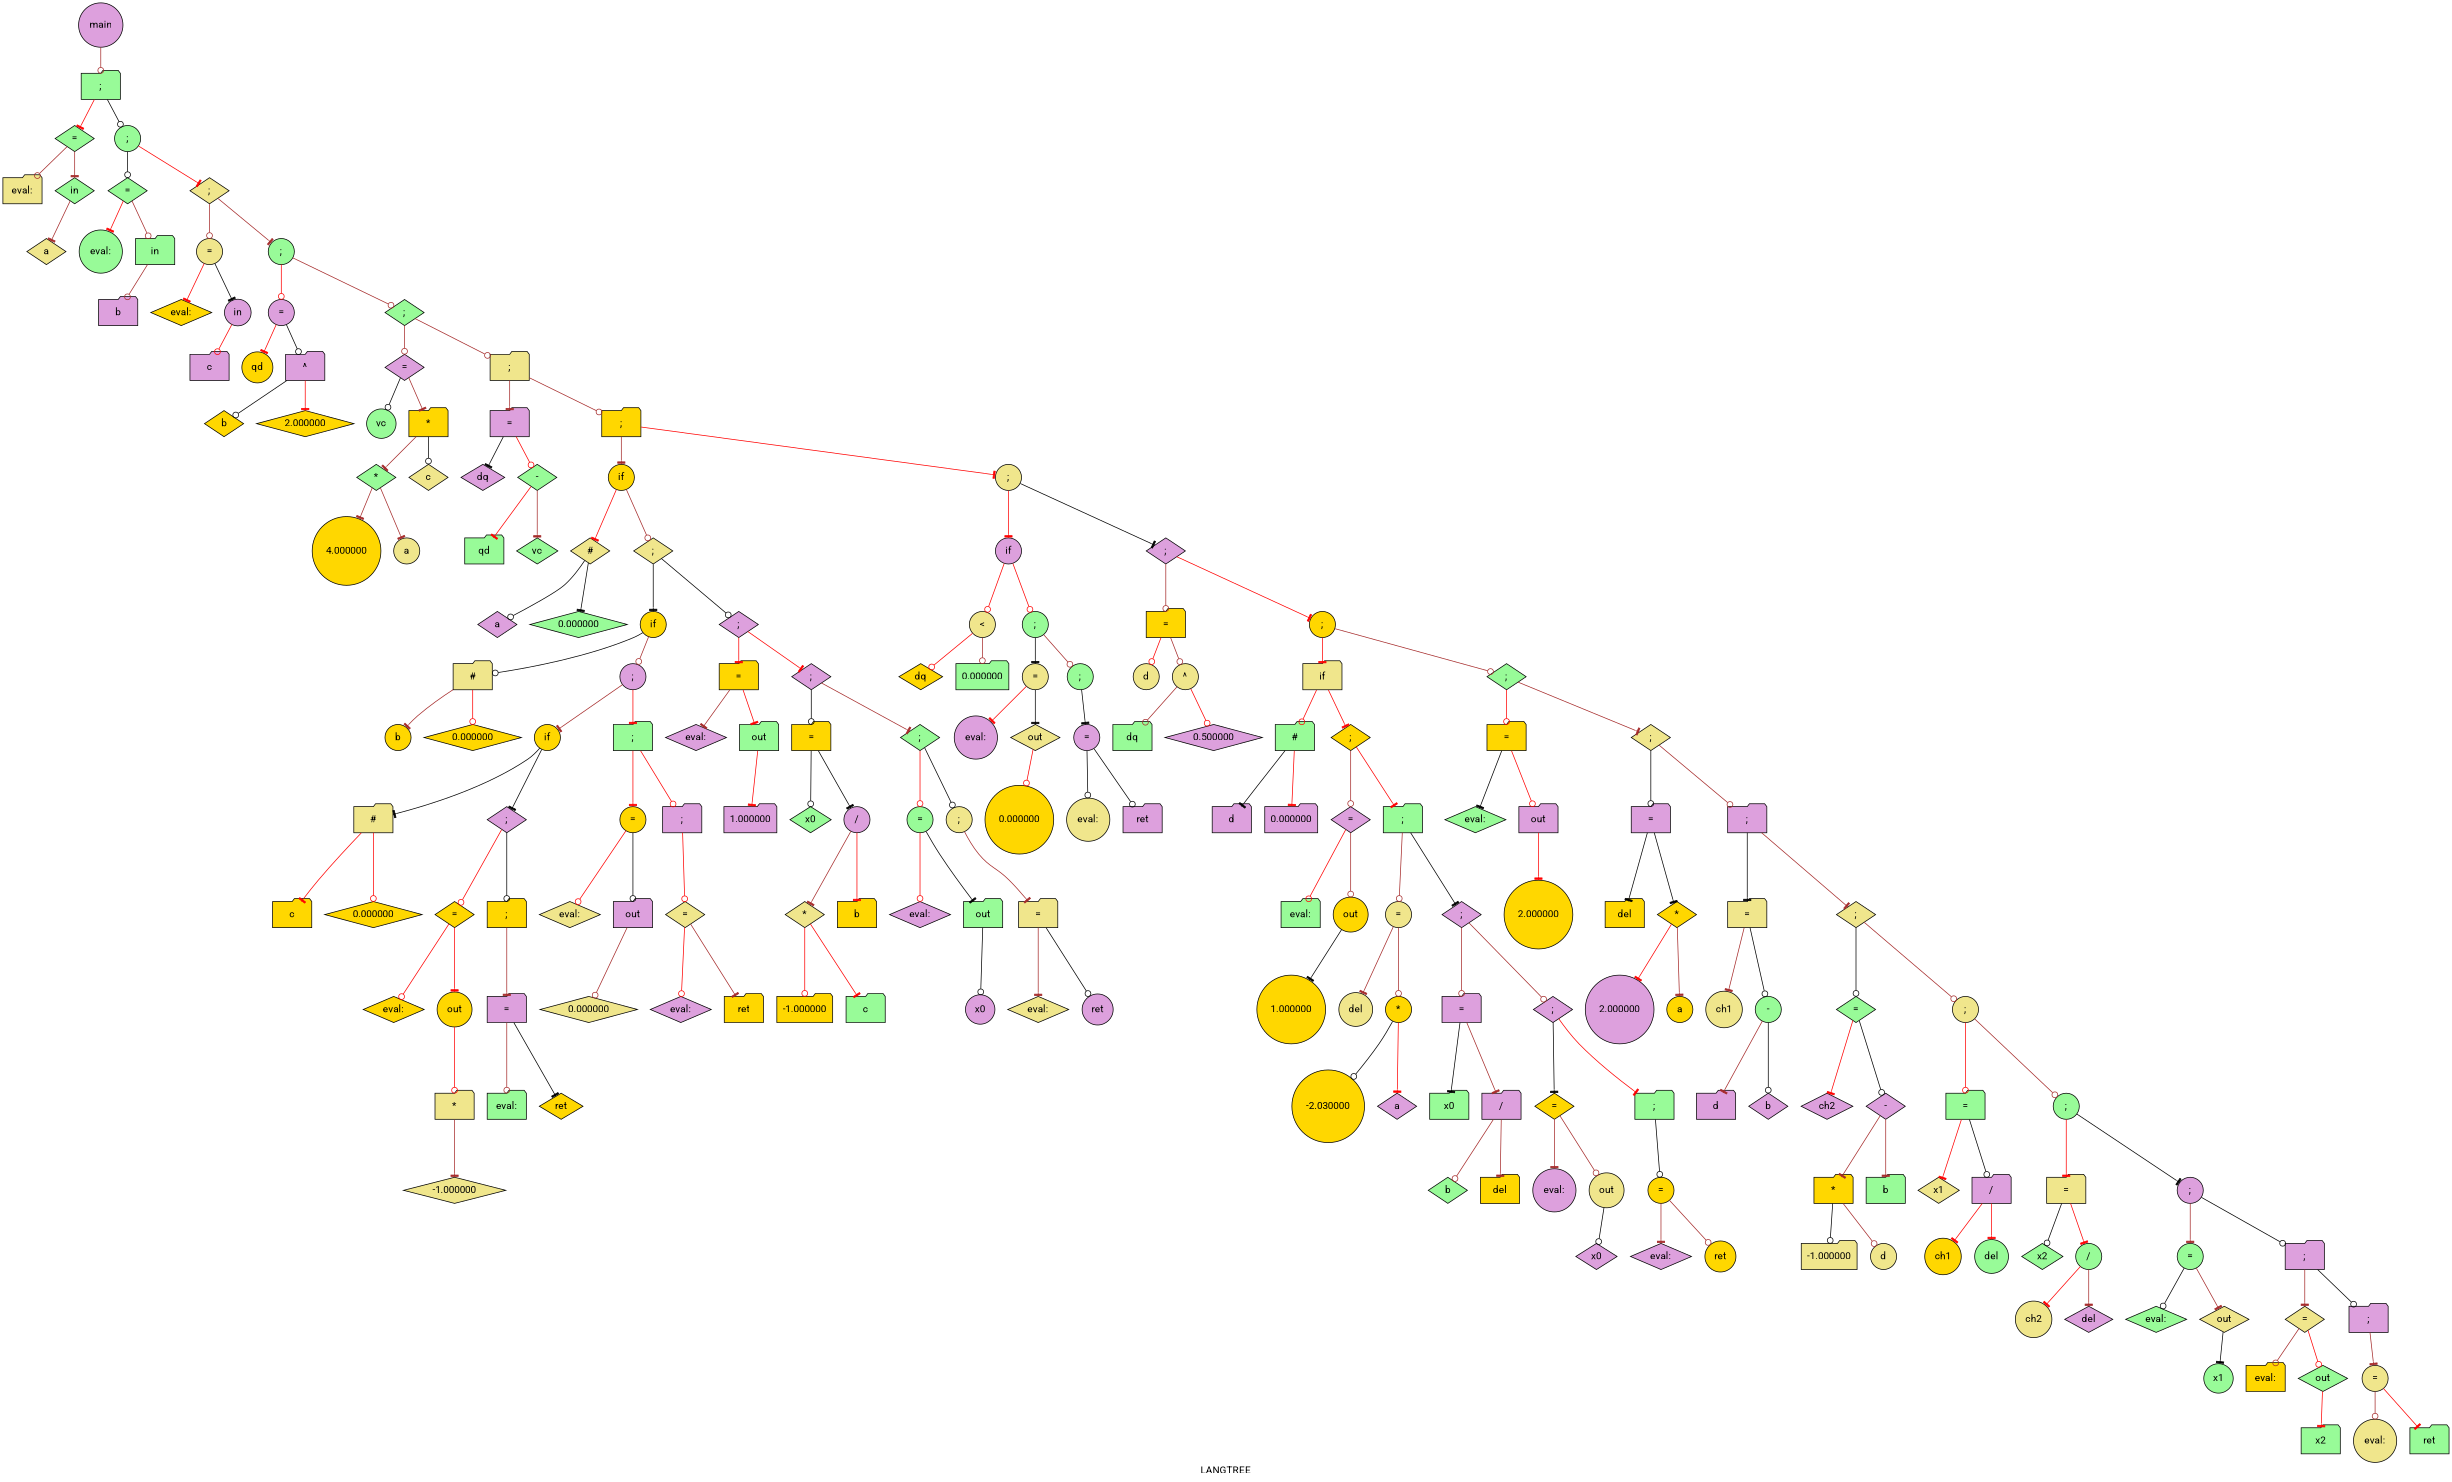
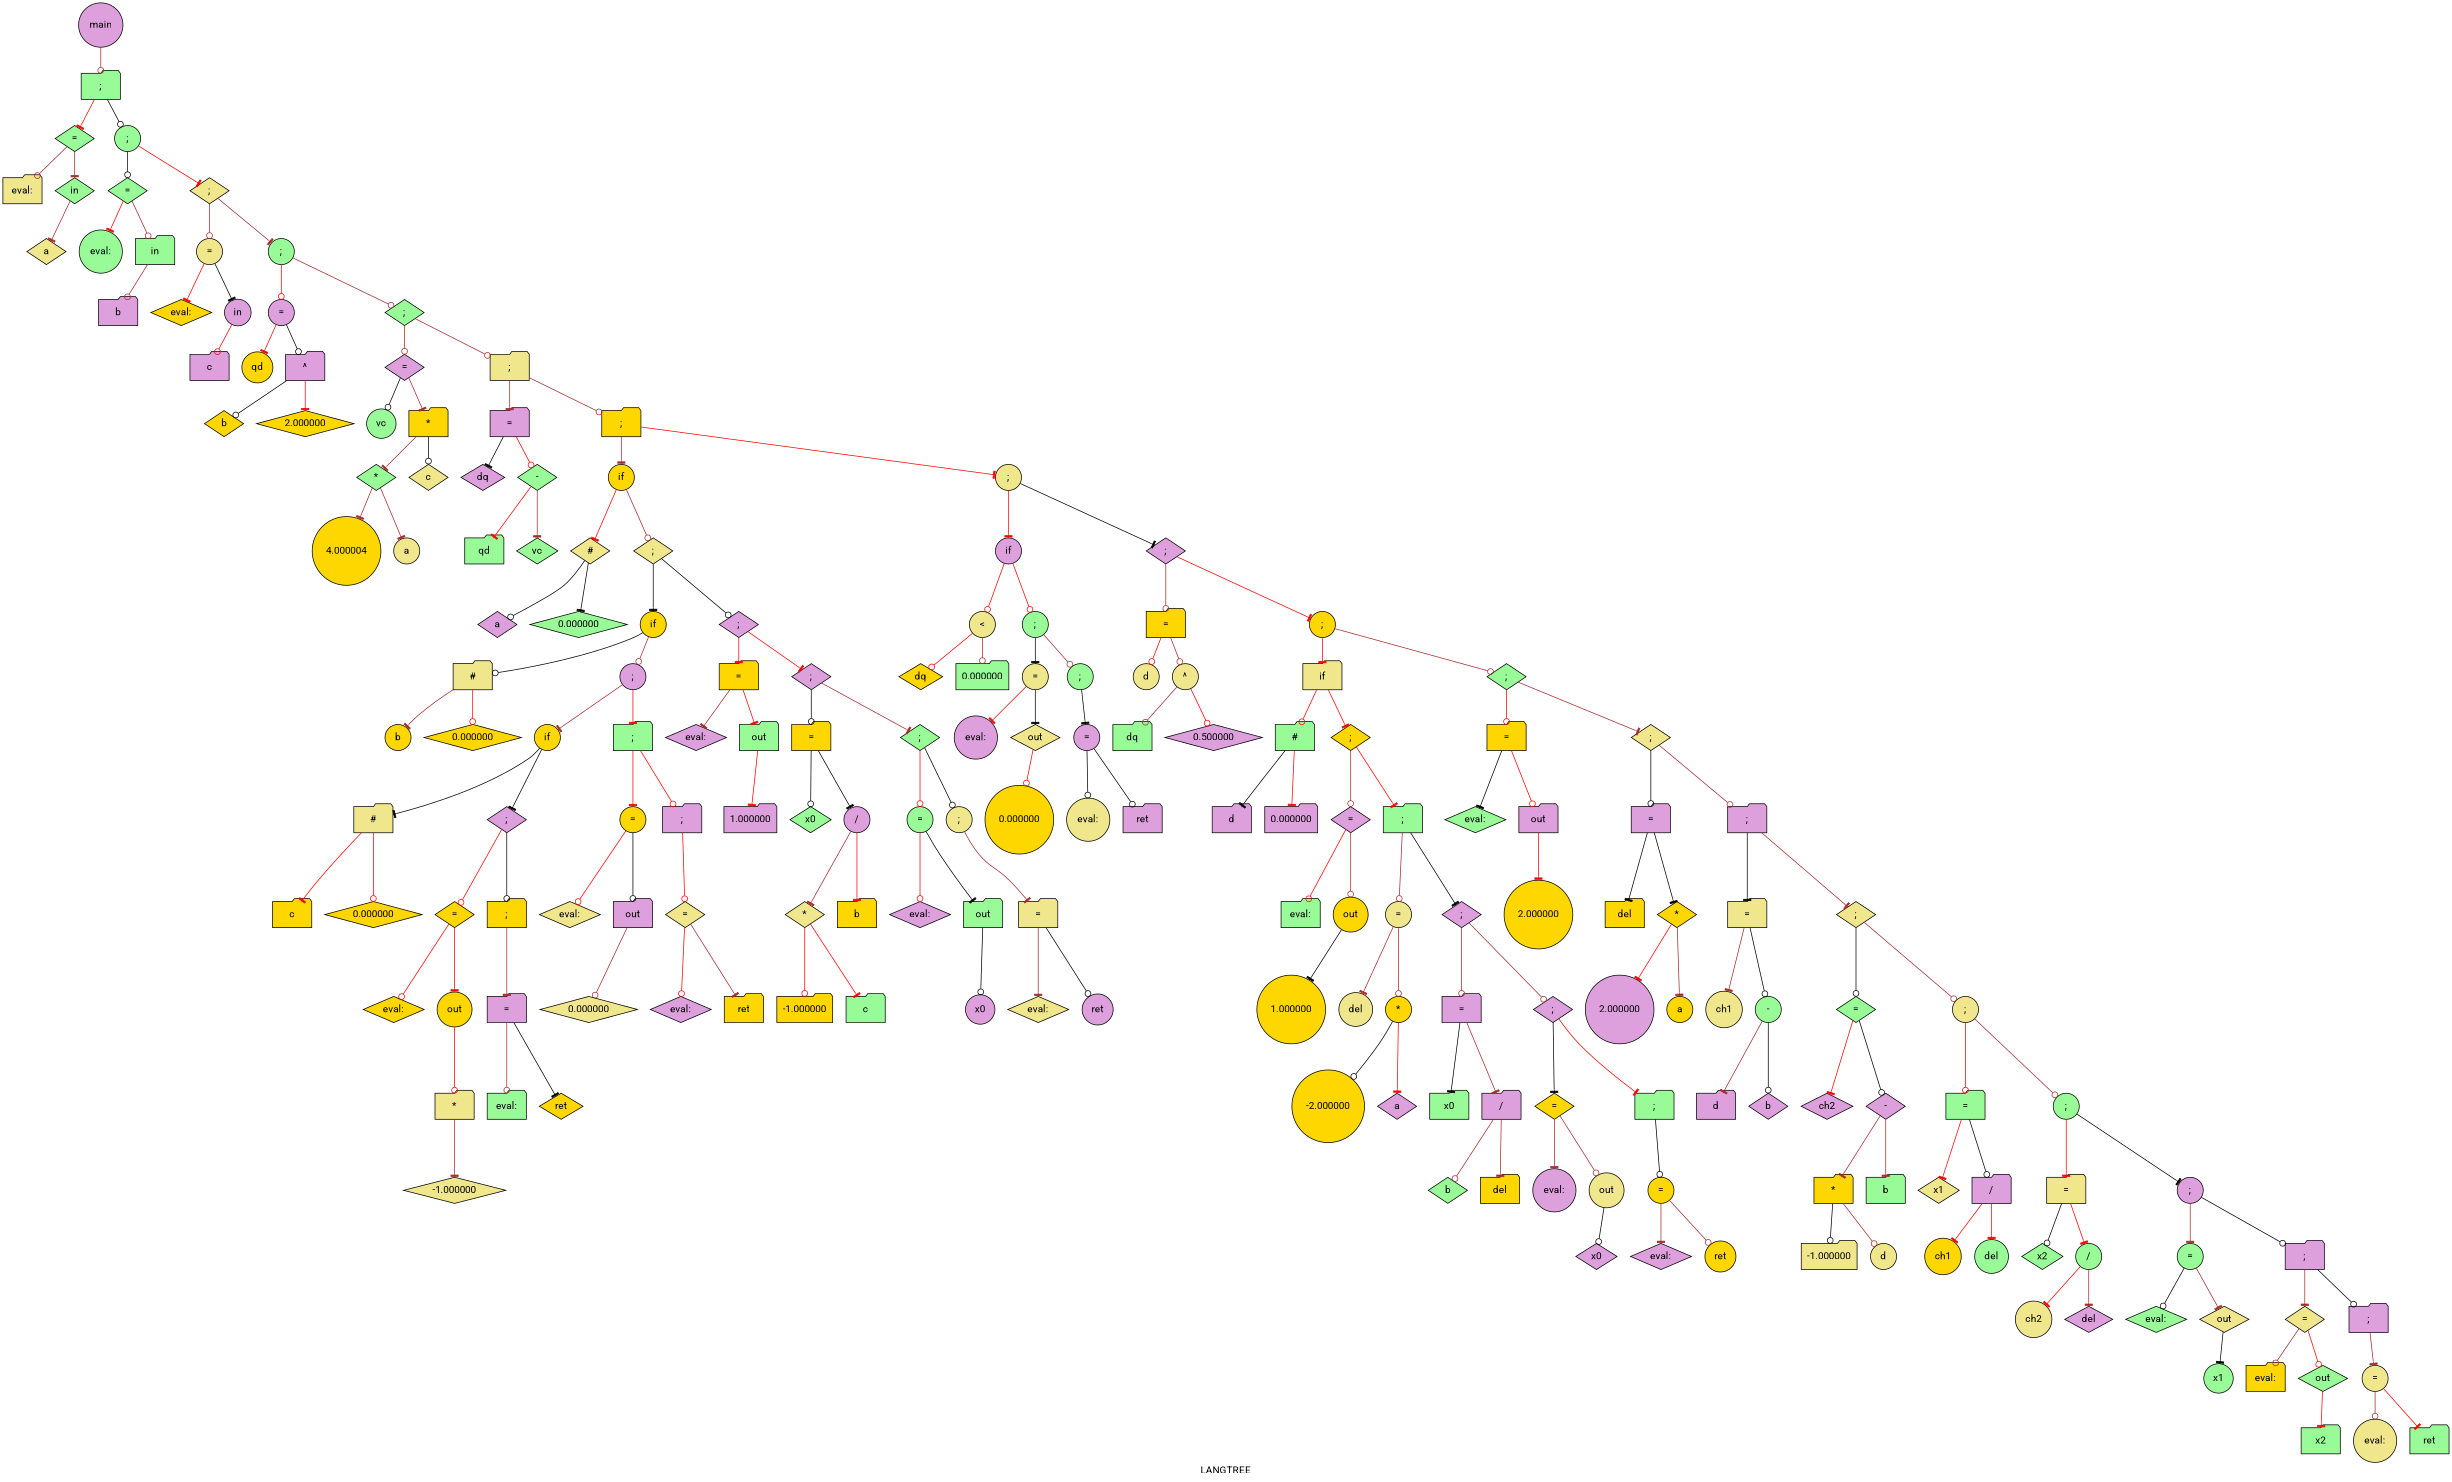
node "4.000000": label "4.000000" -> "4.000004"
node "-2.030000": label "-2.030000" -> "-2.000000"
